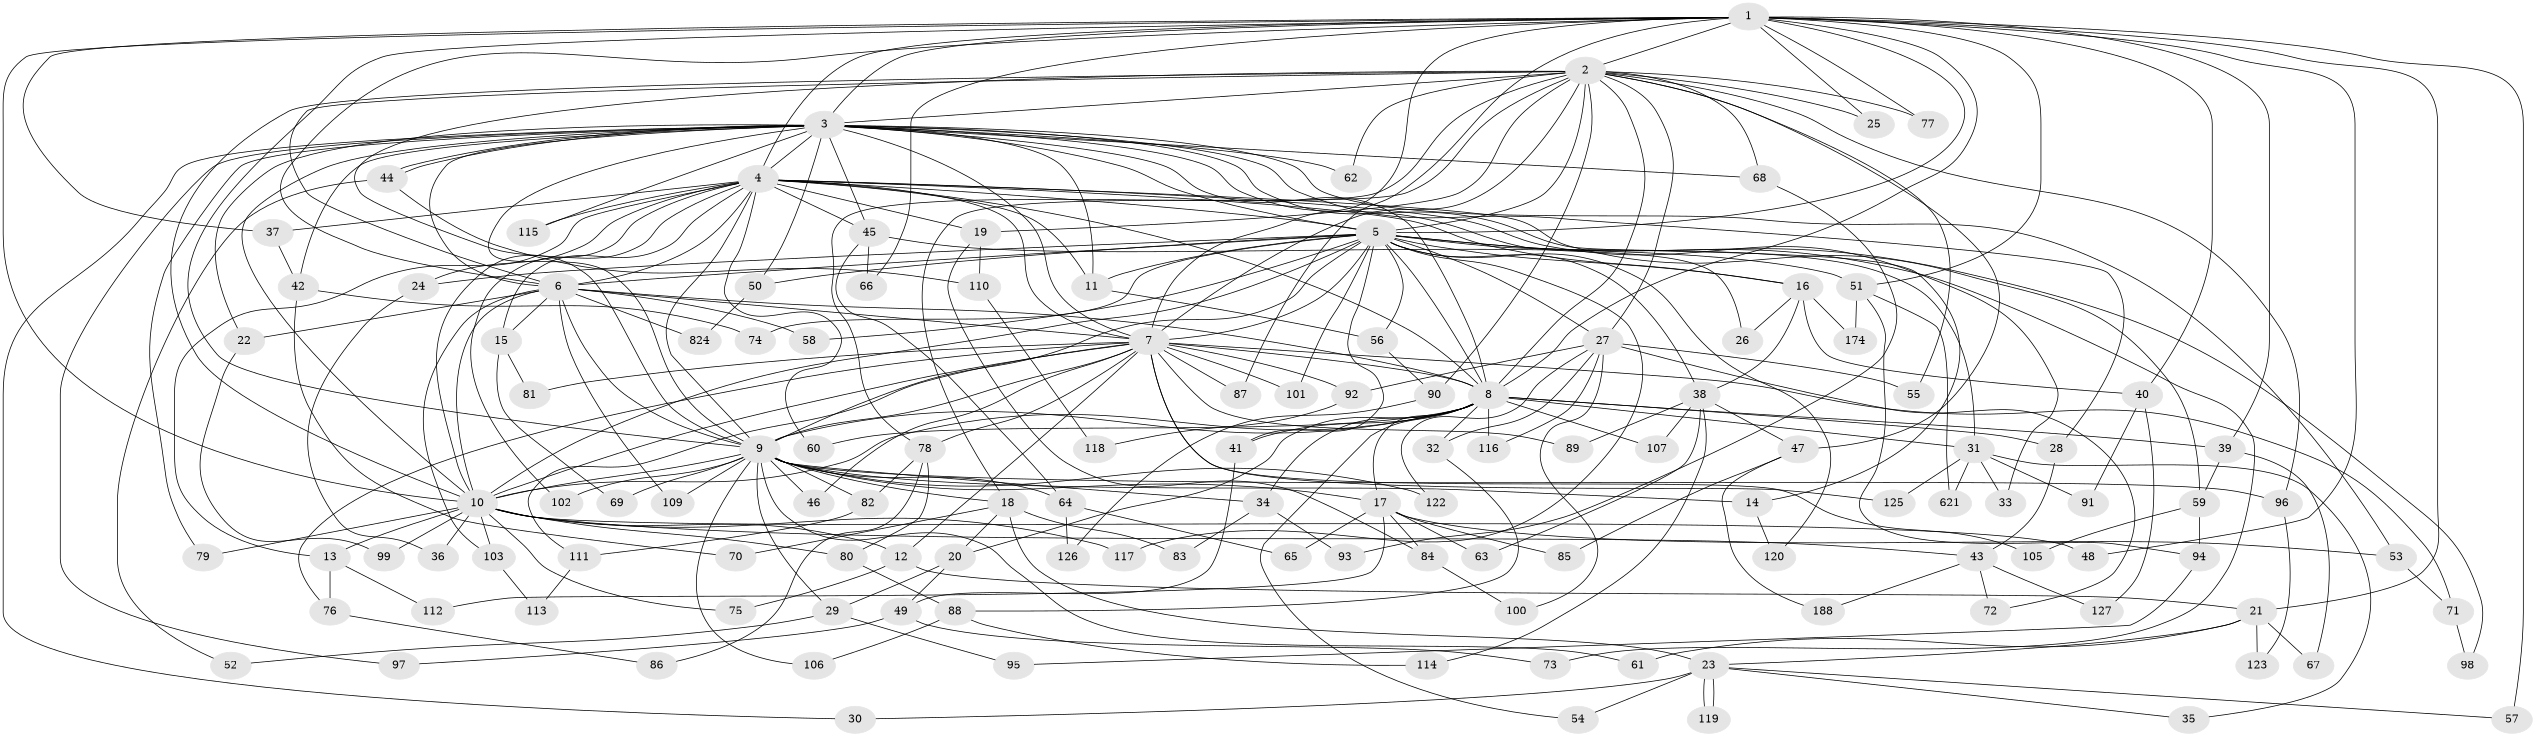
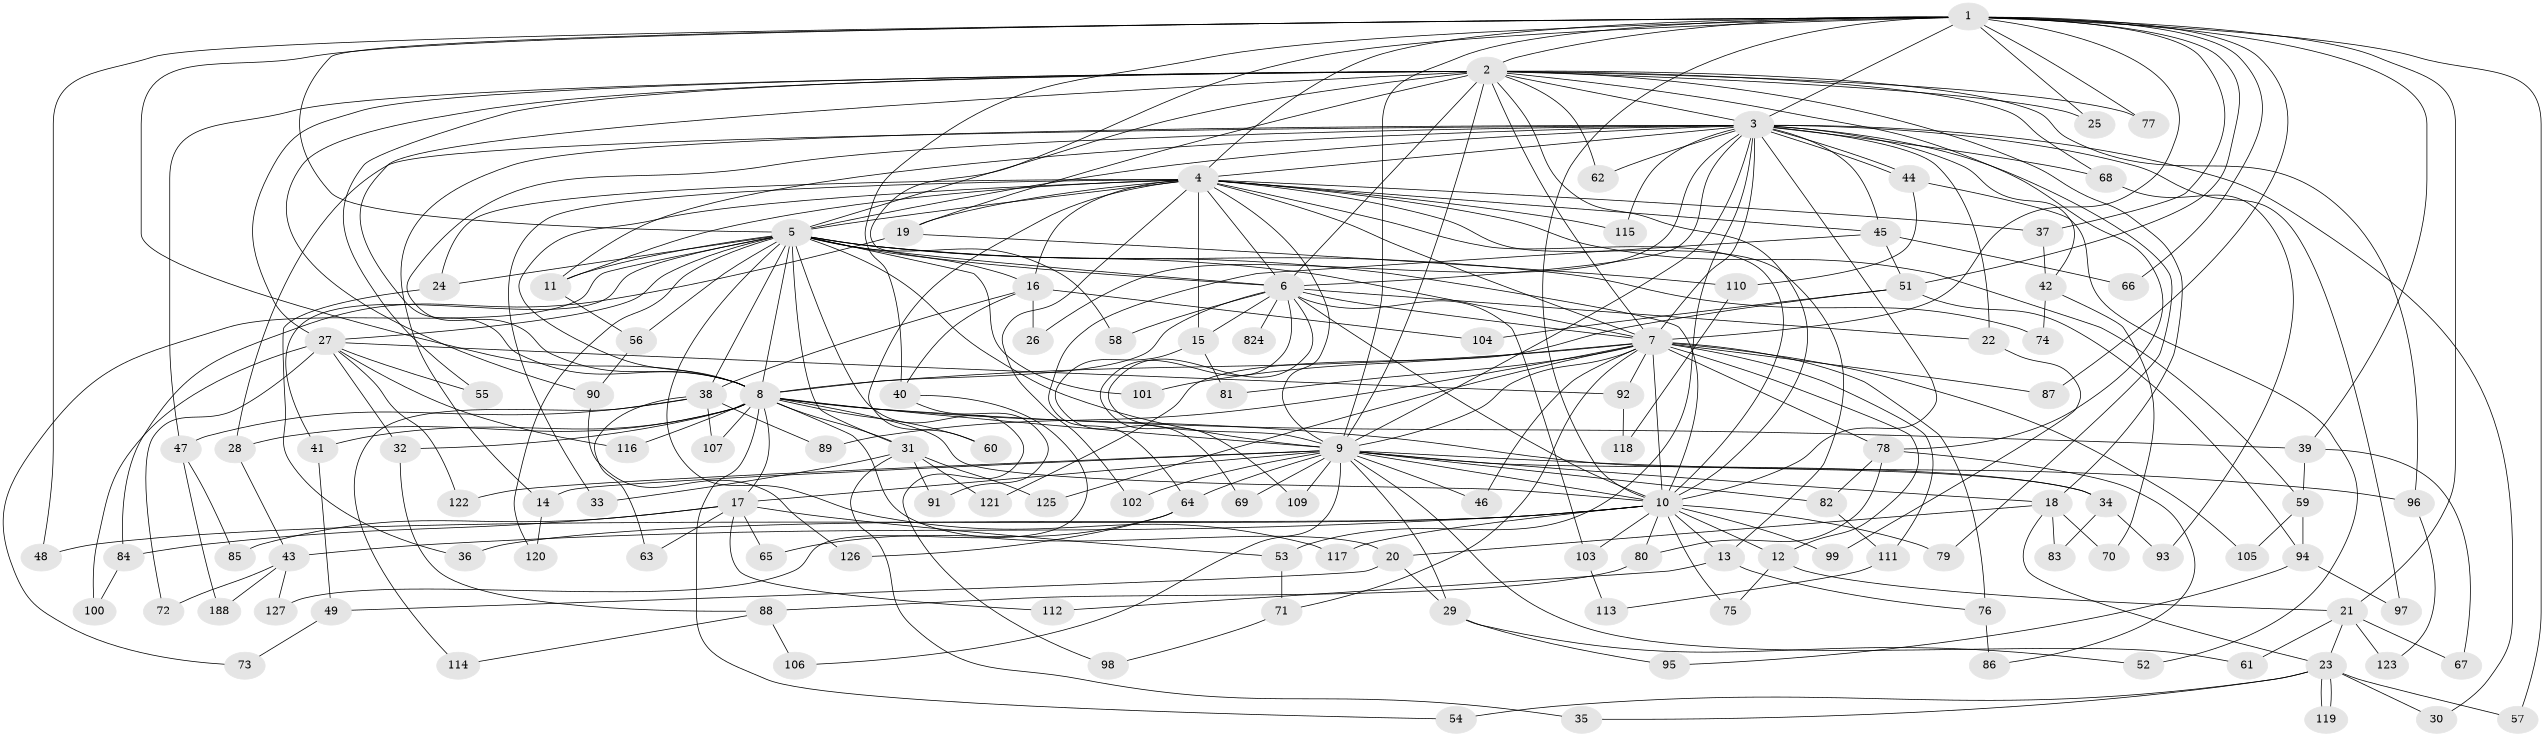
node "50": removed
node "174": label "174" -> "104"
node "621": label "621" -> "121"
edge "49" -- "97": now "94" -- "97"
